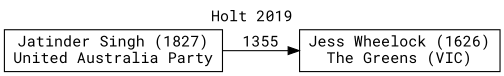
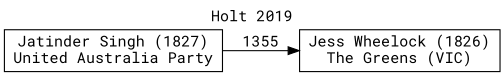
node "Jess Wheelock (1626) The Greens (VIC)": label "Jess Wheelock (1626) The Greens (VIC)" -> "Jess Wheelock (1826) The Greens (VIC)"
